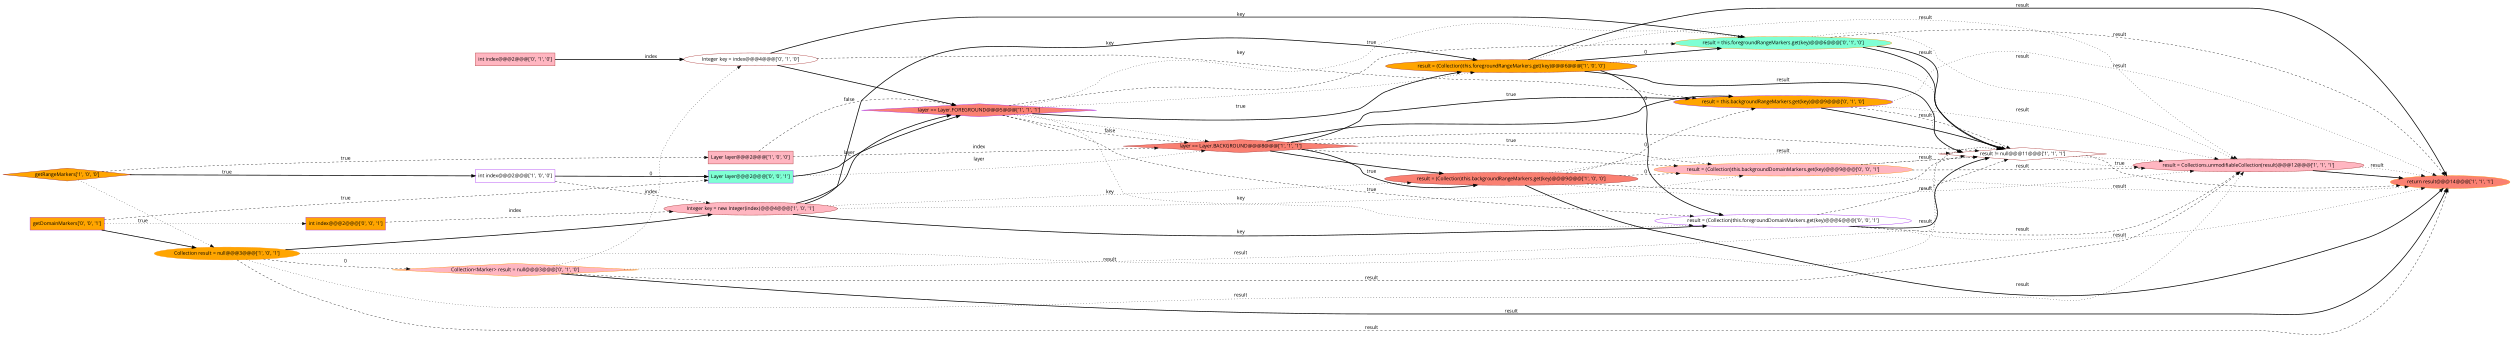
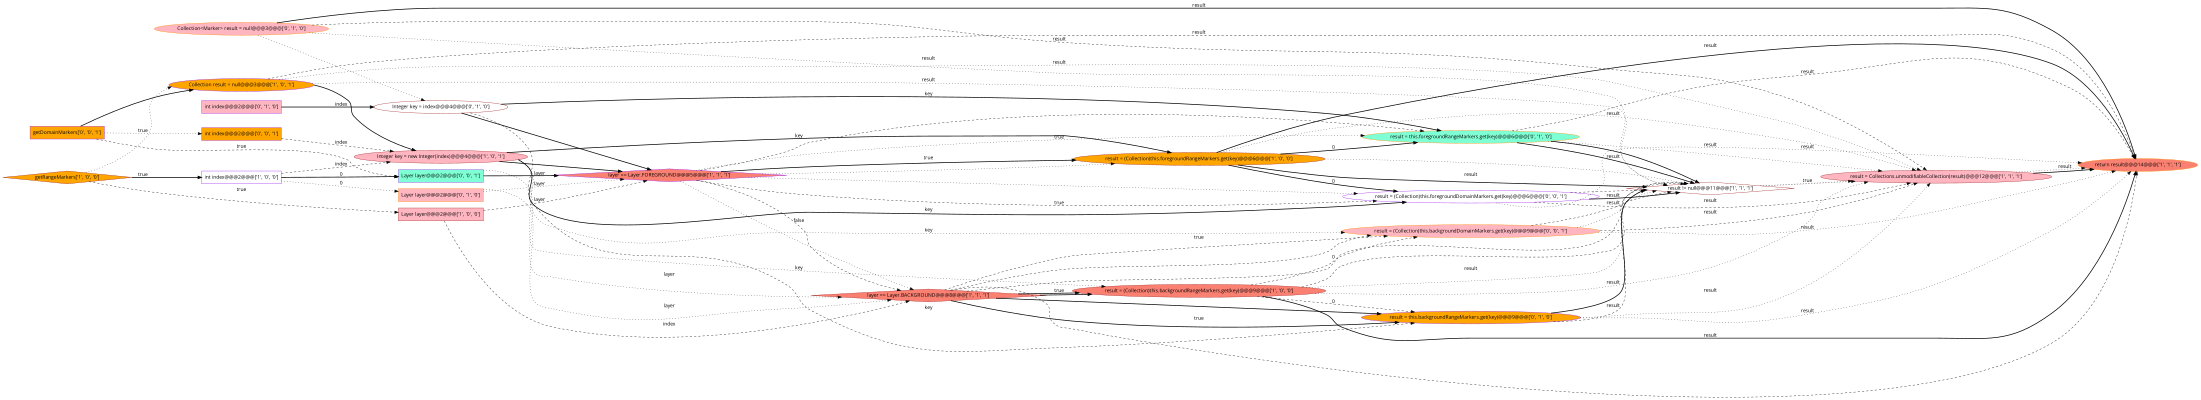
node "int index@@@2@@@['0', '1', '0']": color brown -> purple
edge "Layer layer@@@2@@@['1', '0', '0']" -> "layer == Layer.FOREGROUND@@@5@@@['1', '1', '1']": label "false" -> "layer"
edge "result != null@@@11@@@['1', '1', '1']" -> "return result@@@14@@@['1', '1', '1']": now "layer == Layer.BACKGROUND@@@8@@@['1', '1', '1']" -> "return result@@@14@@@['1', '1', '1']"
node "Layer layer@@@2@@@['0', '1', '0']": added
node "Collection result = null@@@3@@@['1', '0', '1']": color darkorange -> purple
edge "Collection result = null@@@3@@@['1', '0', '1']" -> "Collection<Marker> result = null@@@3@@@['0', '1', '0']": removed, label "0"
node "Collection<Marker> result = null@@@3@@@['0', '1', '0']": shape diamond -> ellipse
